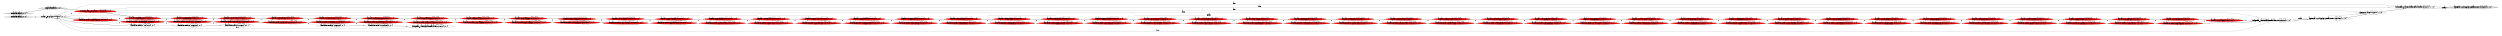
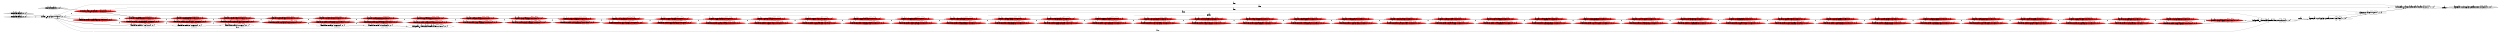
edge "testCalculateMedian3['0', '0', '1']" -> "testCalculateMedian5['0', '1', '0']": now "testCalculateMedian3['0', '0', '1']" -> "List values = new ArrayList()@@@3@@@['1', '0', '1']"
